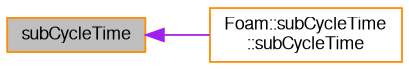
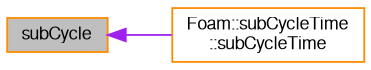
node "subCycleTime": label "subCycleTime" -> "subCycle"
